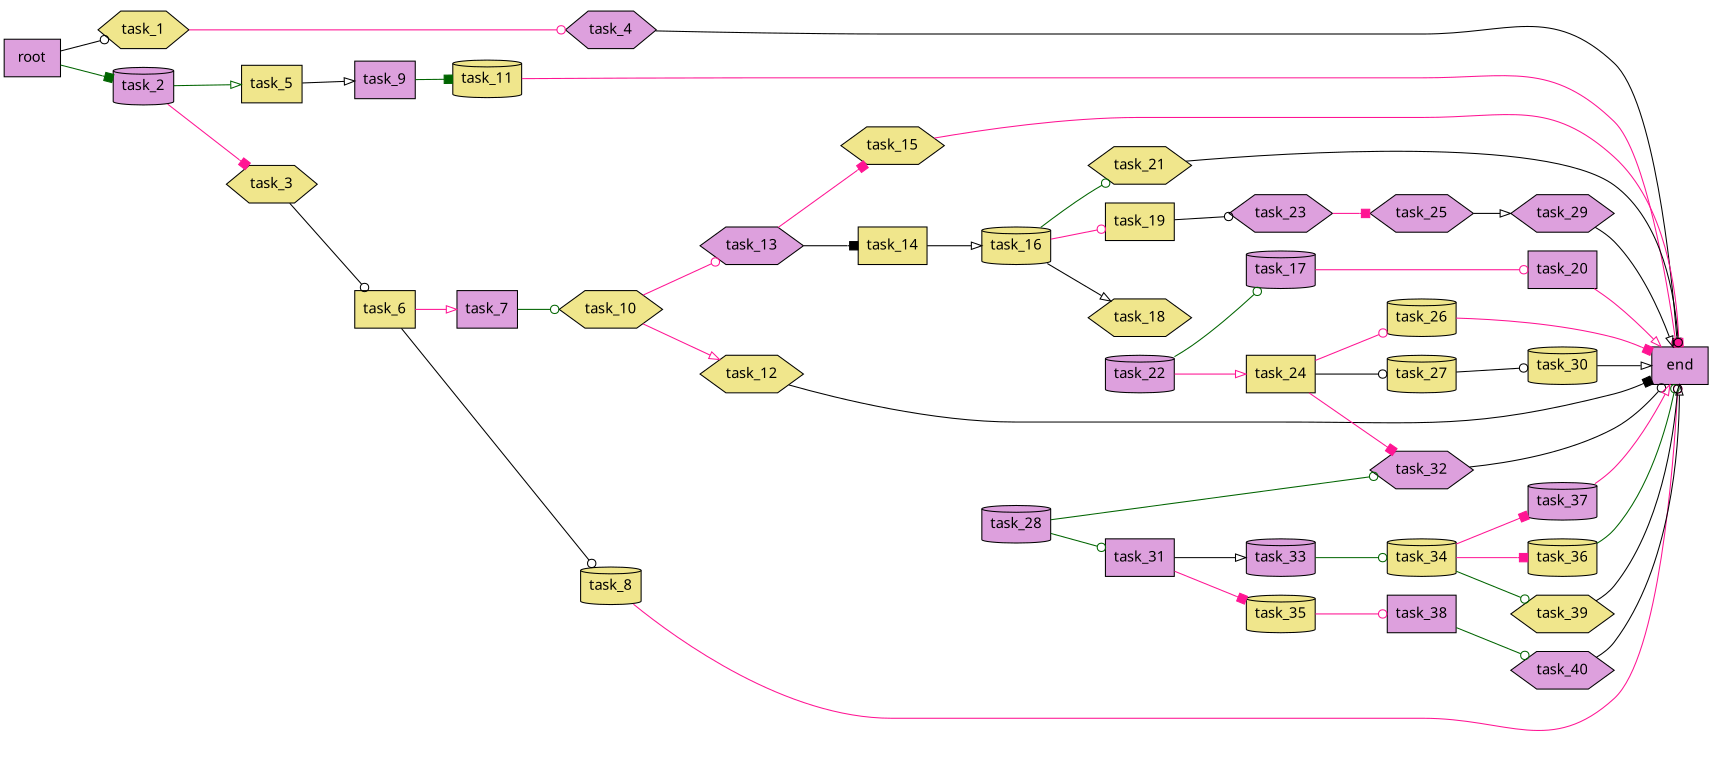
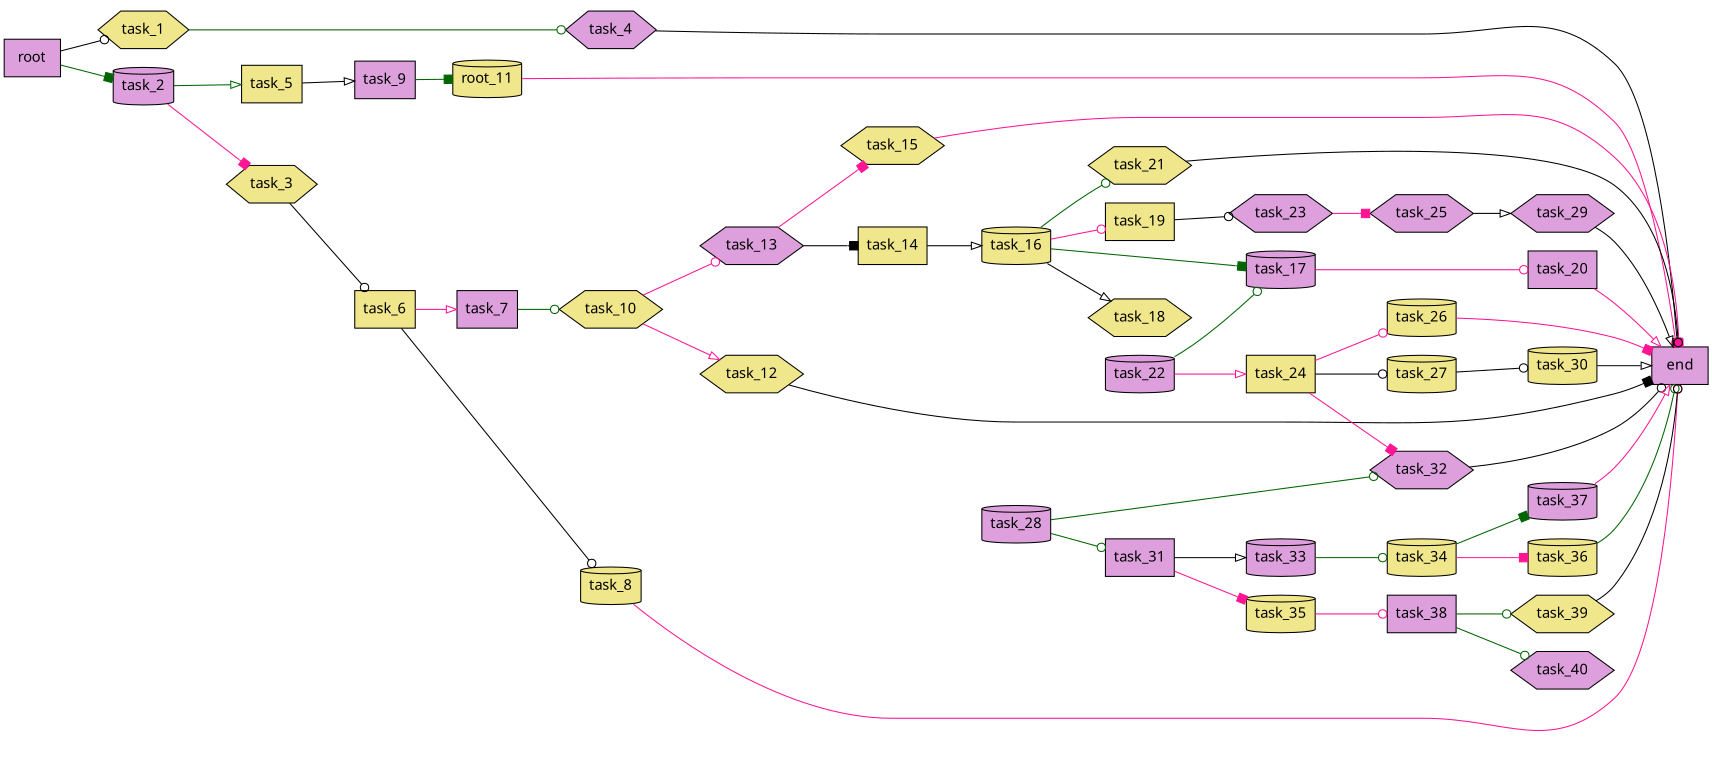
edge "task_1" -> "task_4": color deeppink -> darkgreen
node "task_11": label "task_11" -> "root_11"
edge "task_16" -> "task_17": added
edge "task_34" -> "task_37": color deeppink -> darkgreen
edge "task_40" -> "end": removed
edge "task_34" -> "task_39": now "task_38" -> "task_39"
